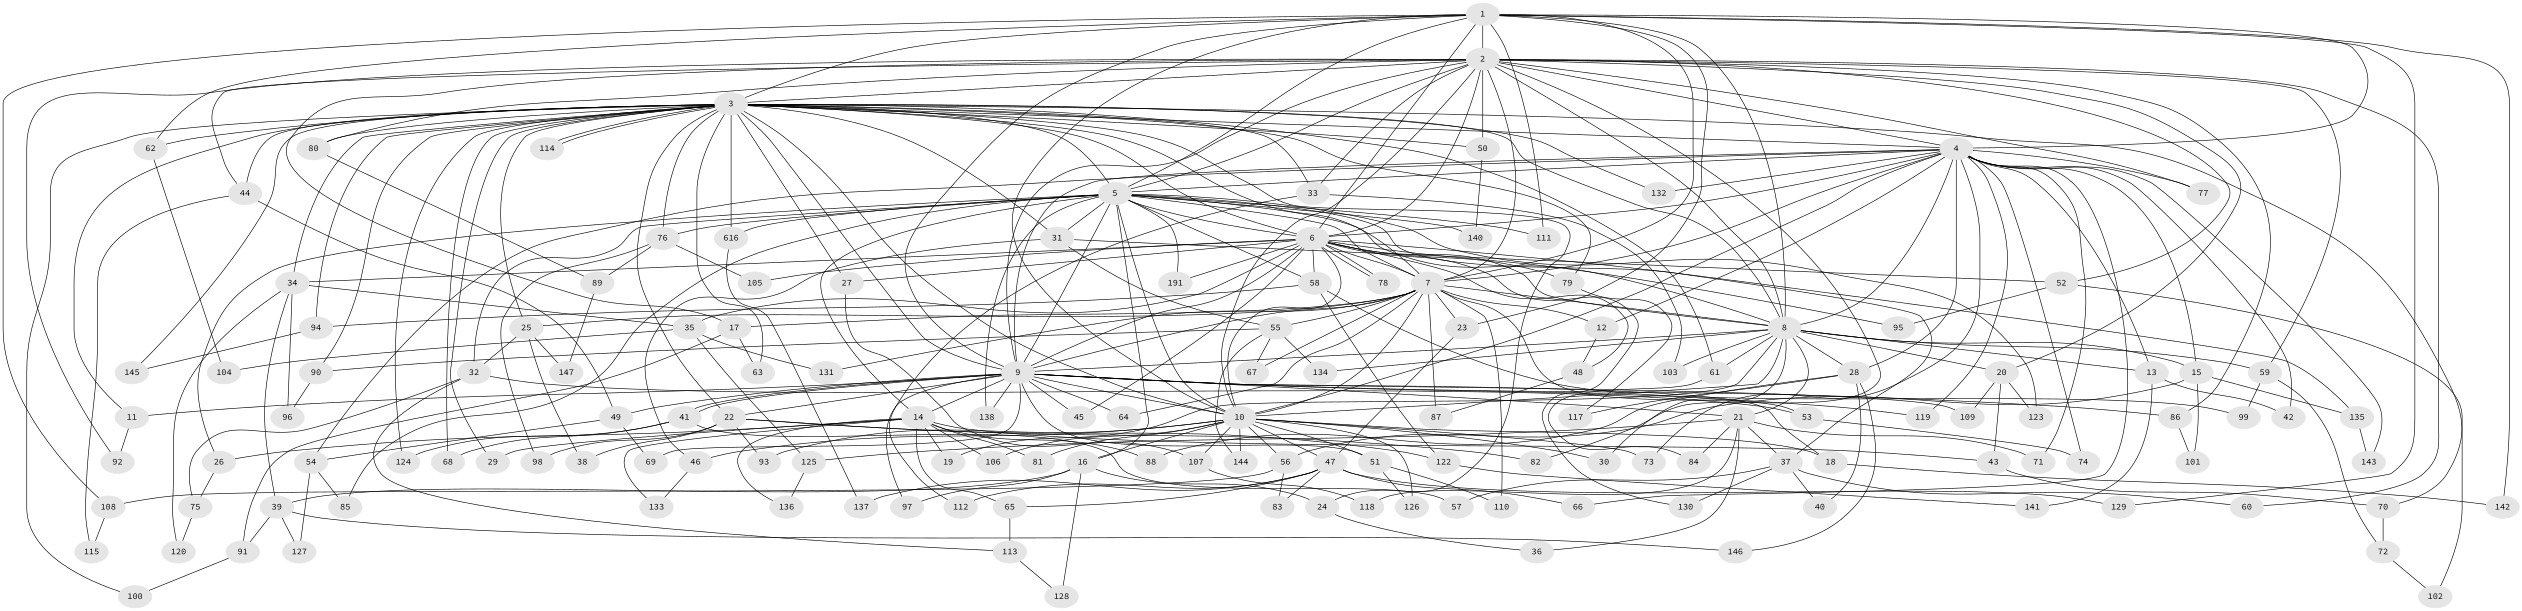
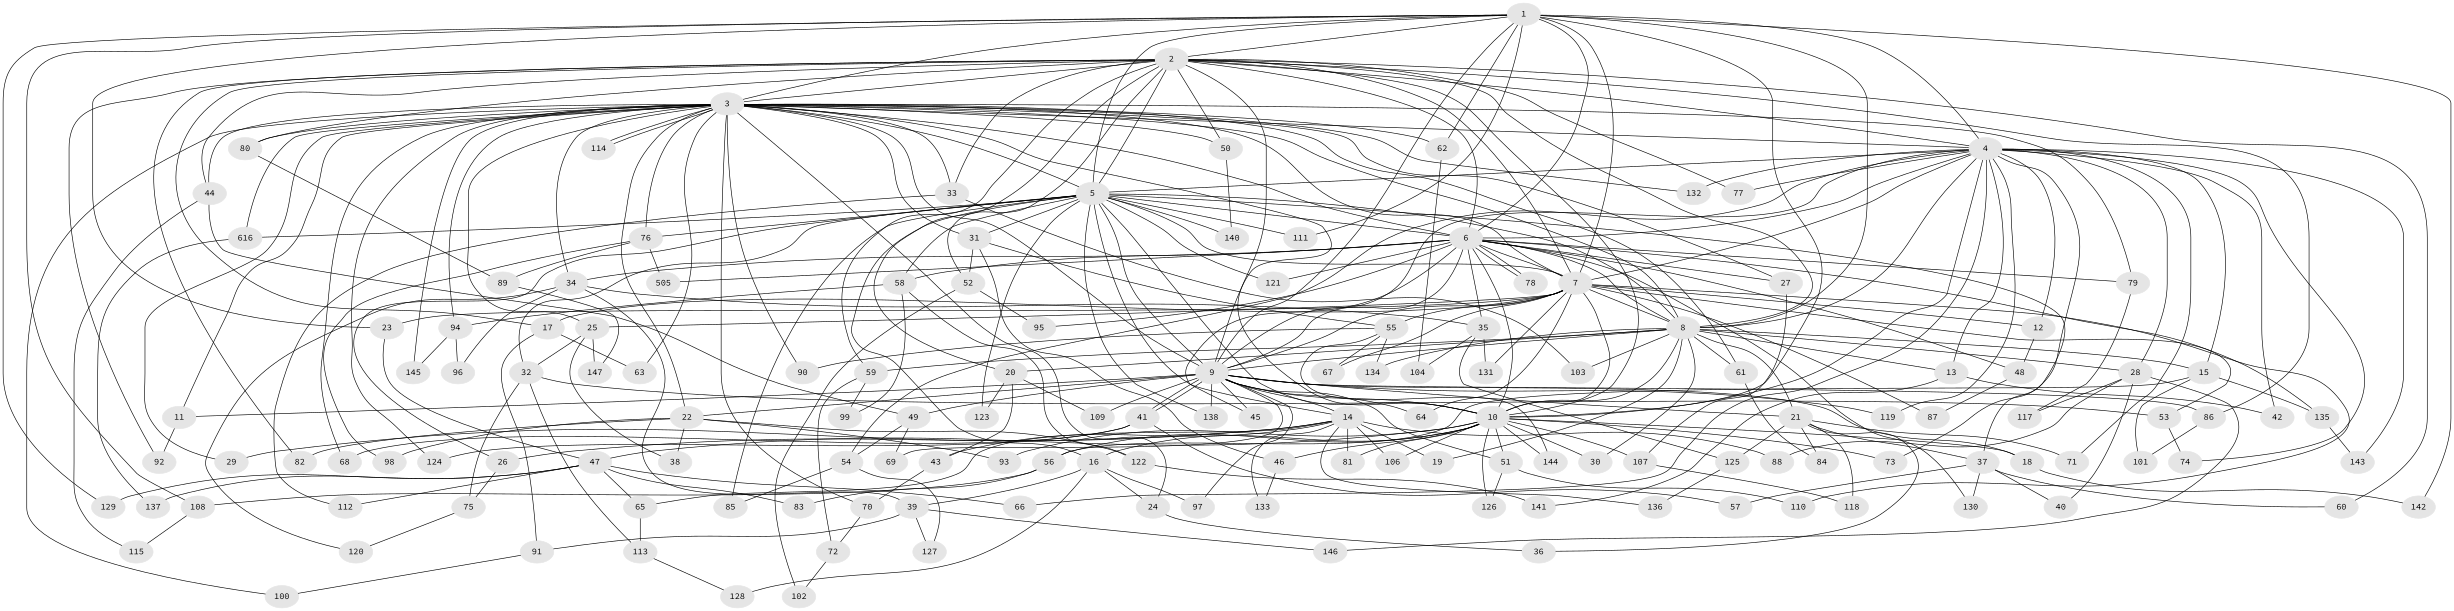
node "105": label "105" -> "505"
node "191": label "191" -> "121"
edge "90" -- "96": now "94" -- "96"
